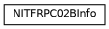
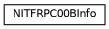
node "NITFRPC02BInfo": label "NITFRPC02BInfo" -> "NITFRPC00BInfo"
